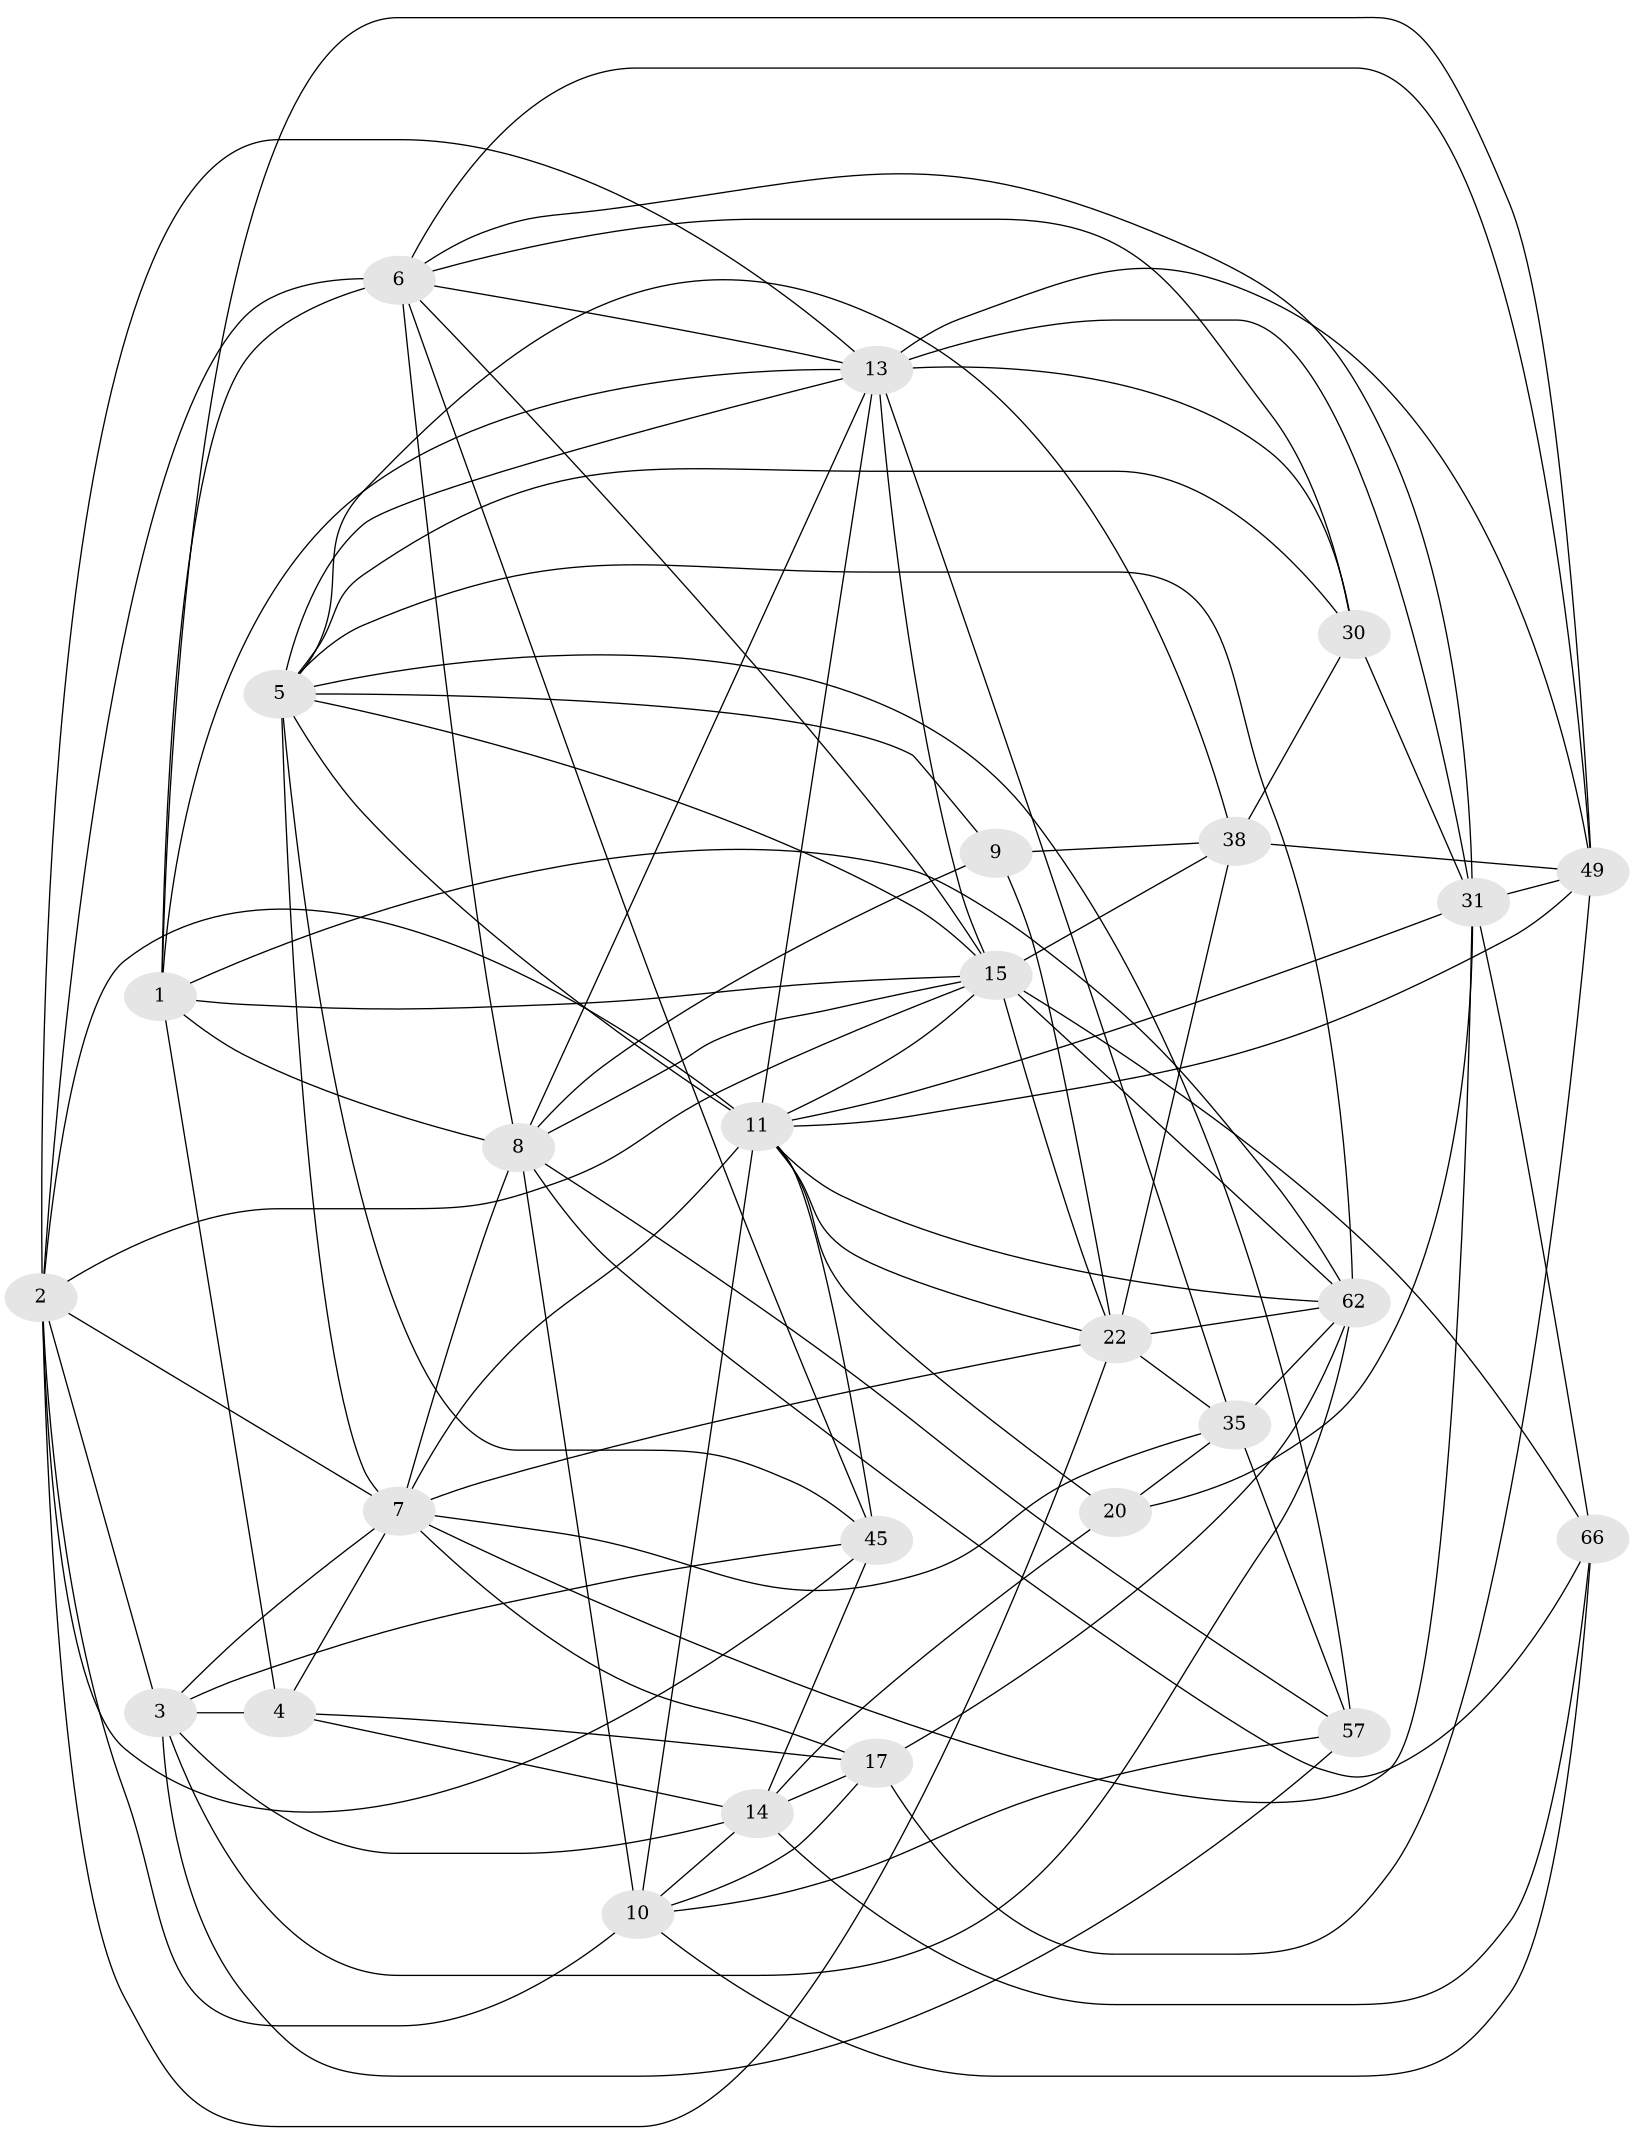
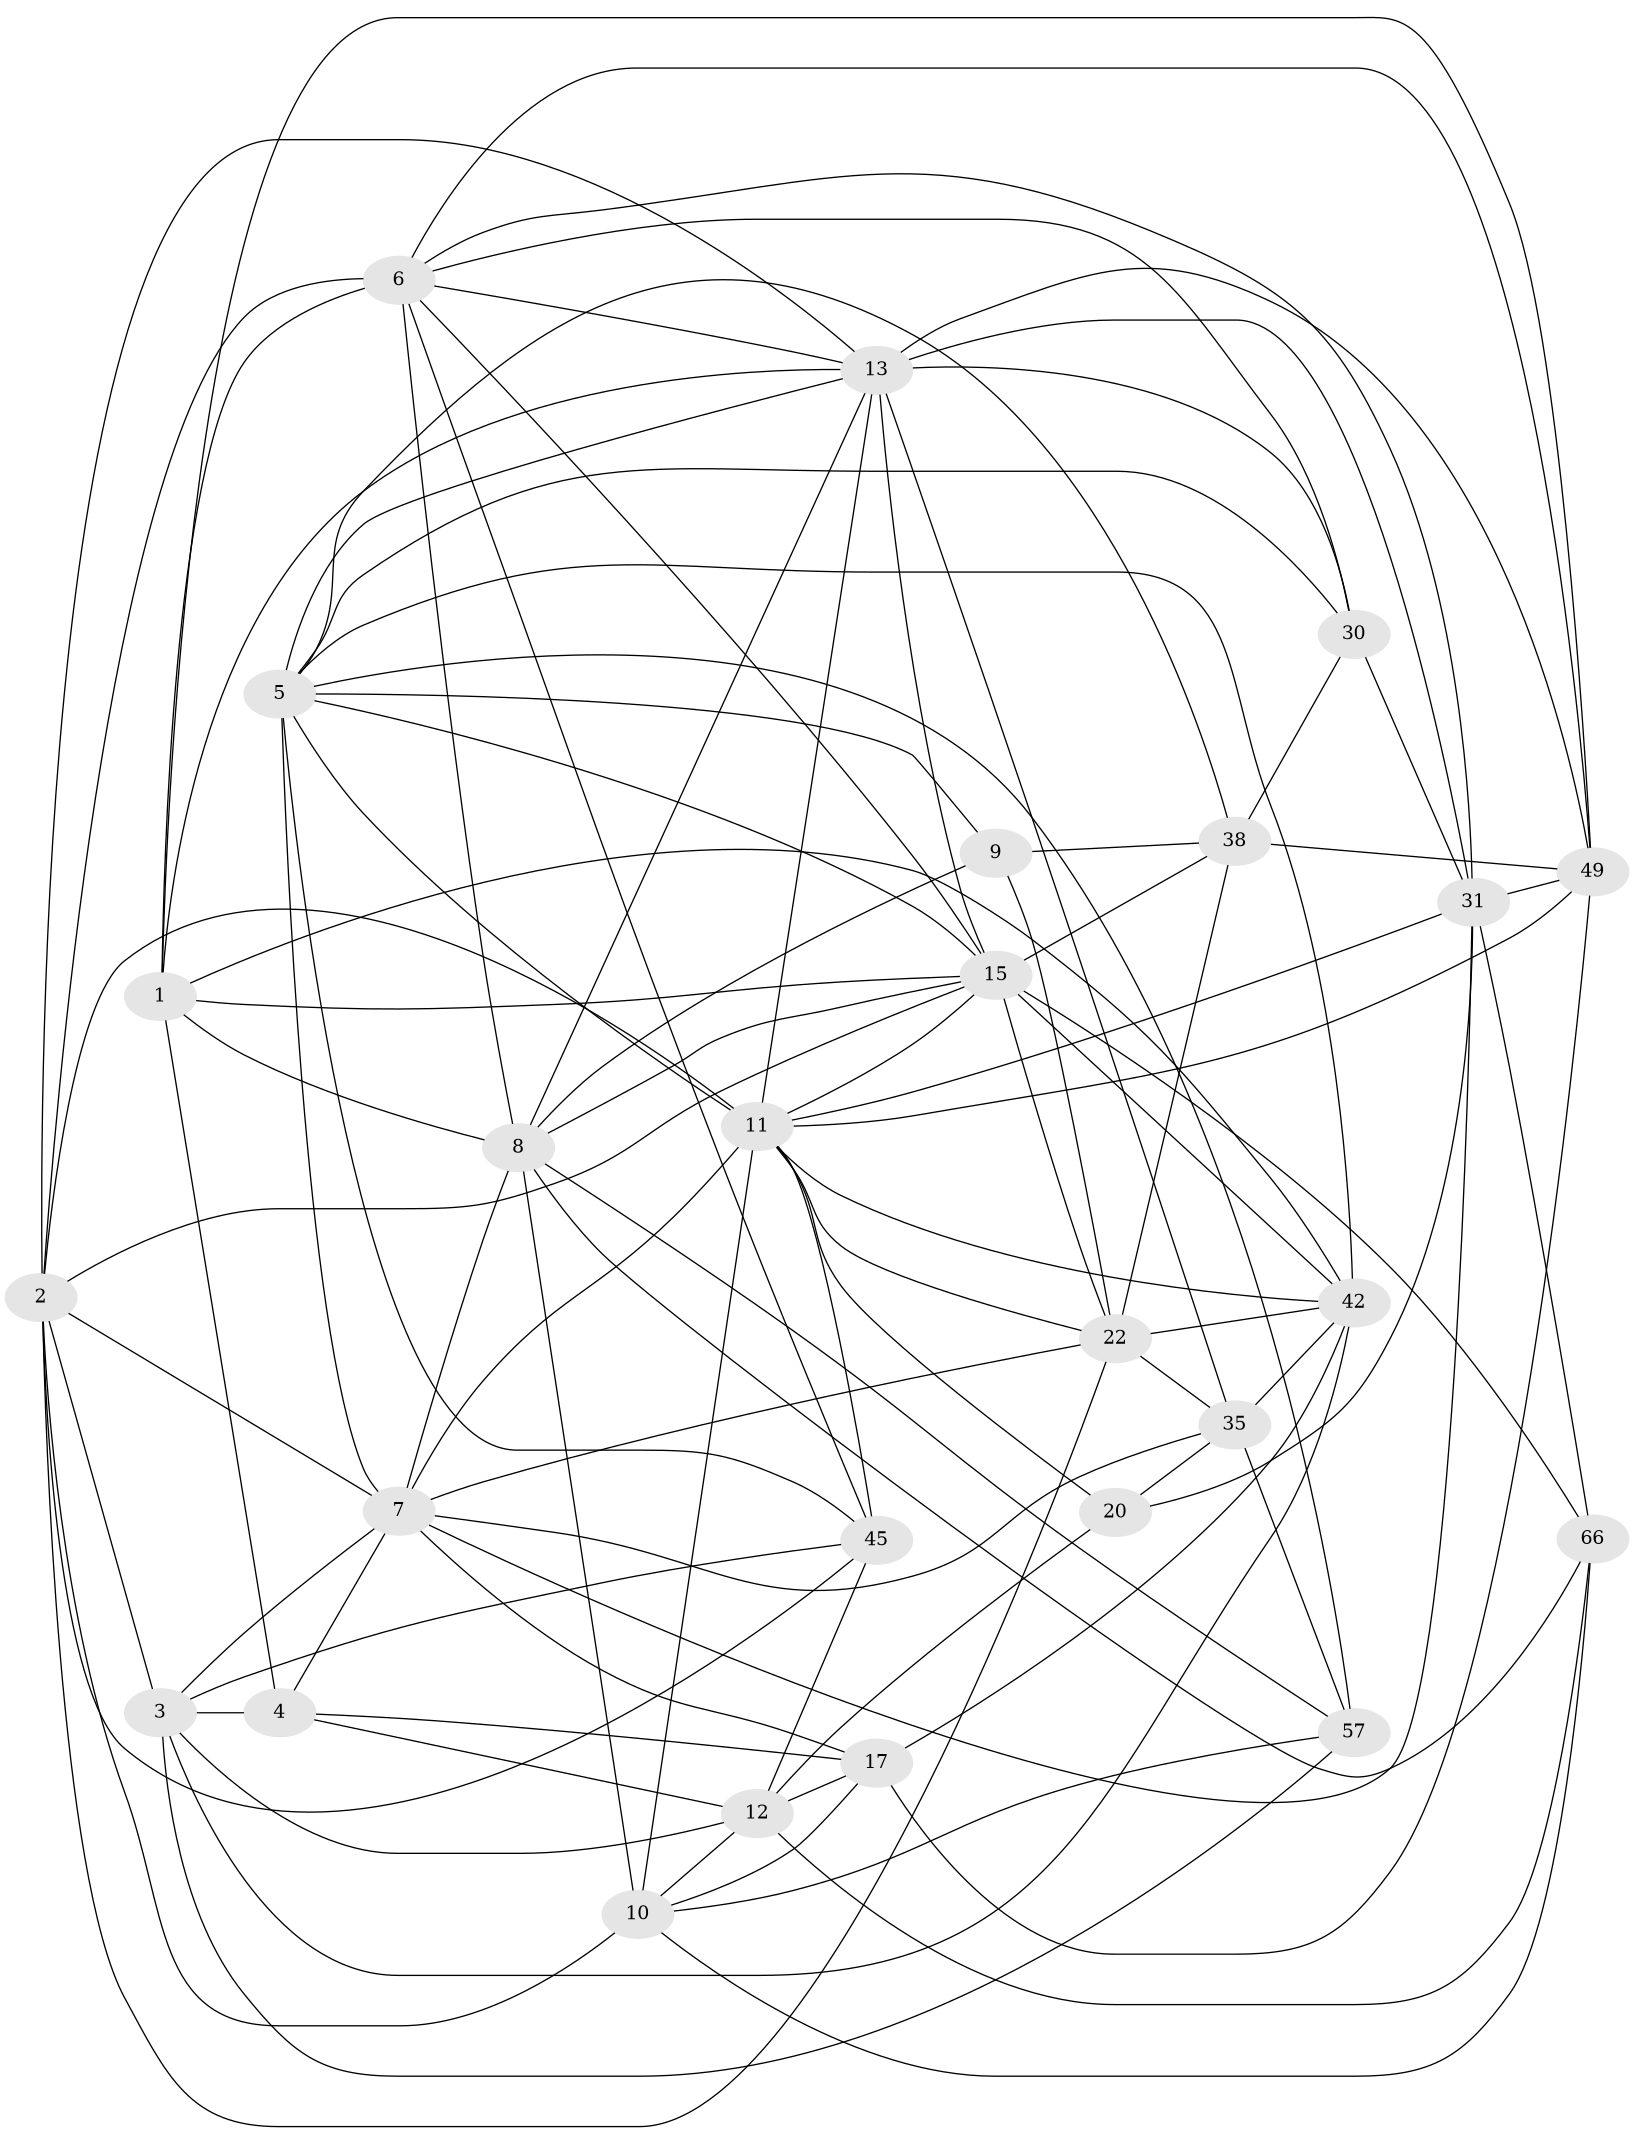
node "62": label "62" -> "42"
node "14": label "14" -> "12"
